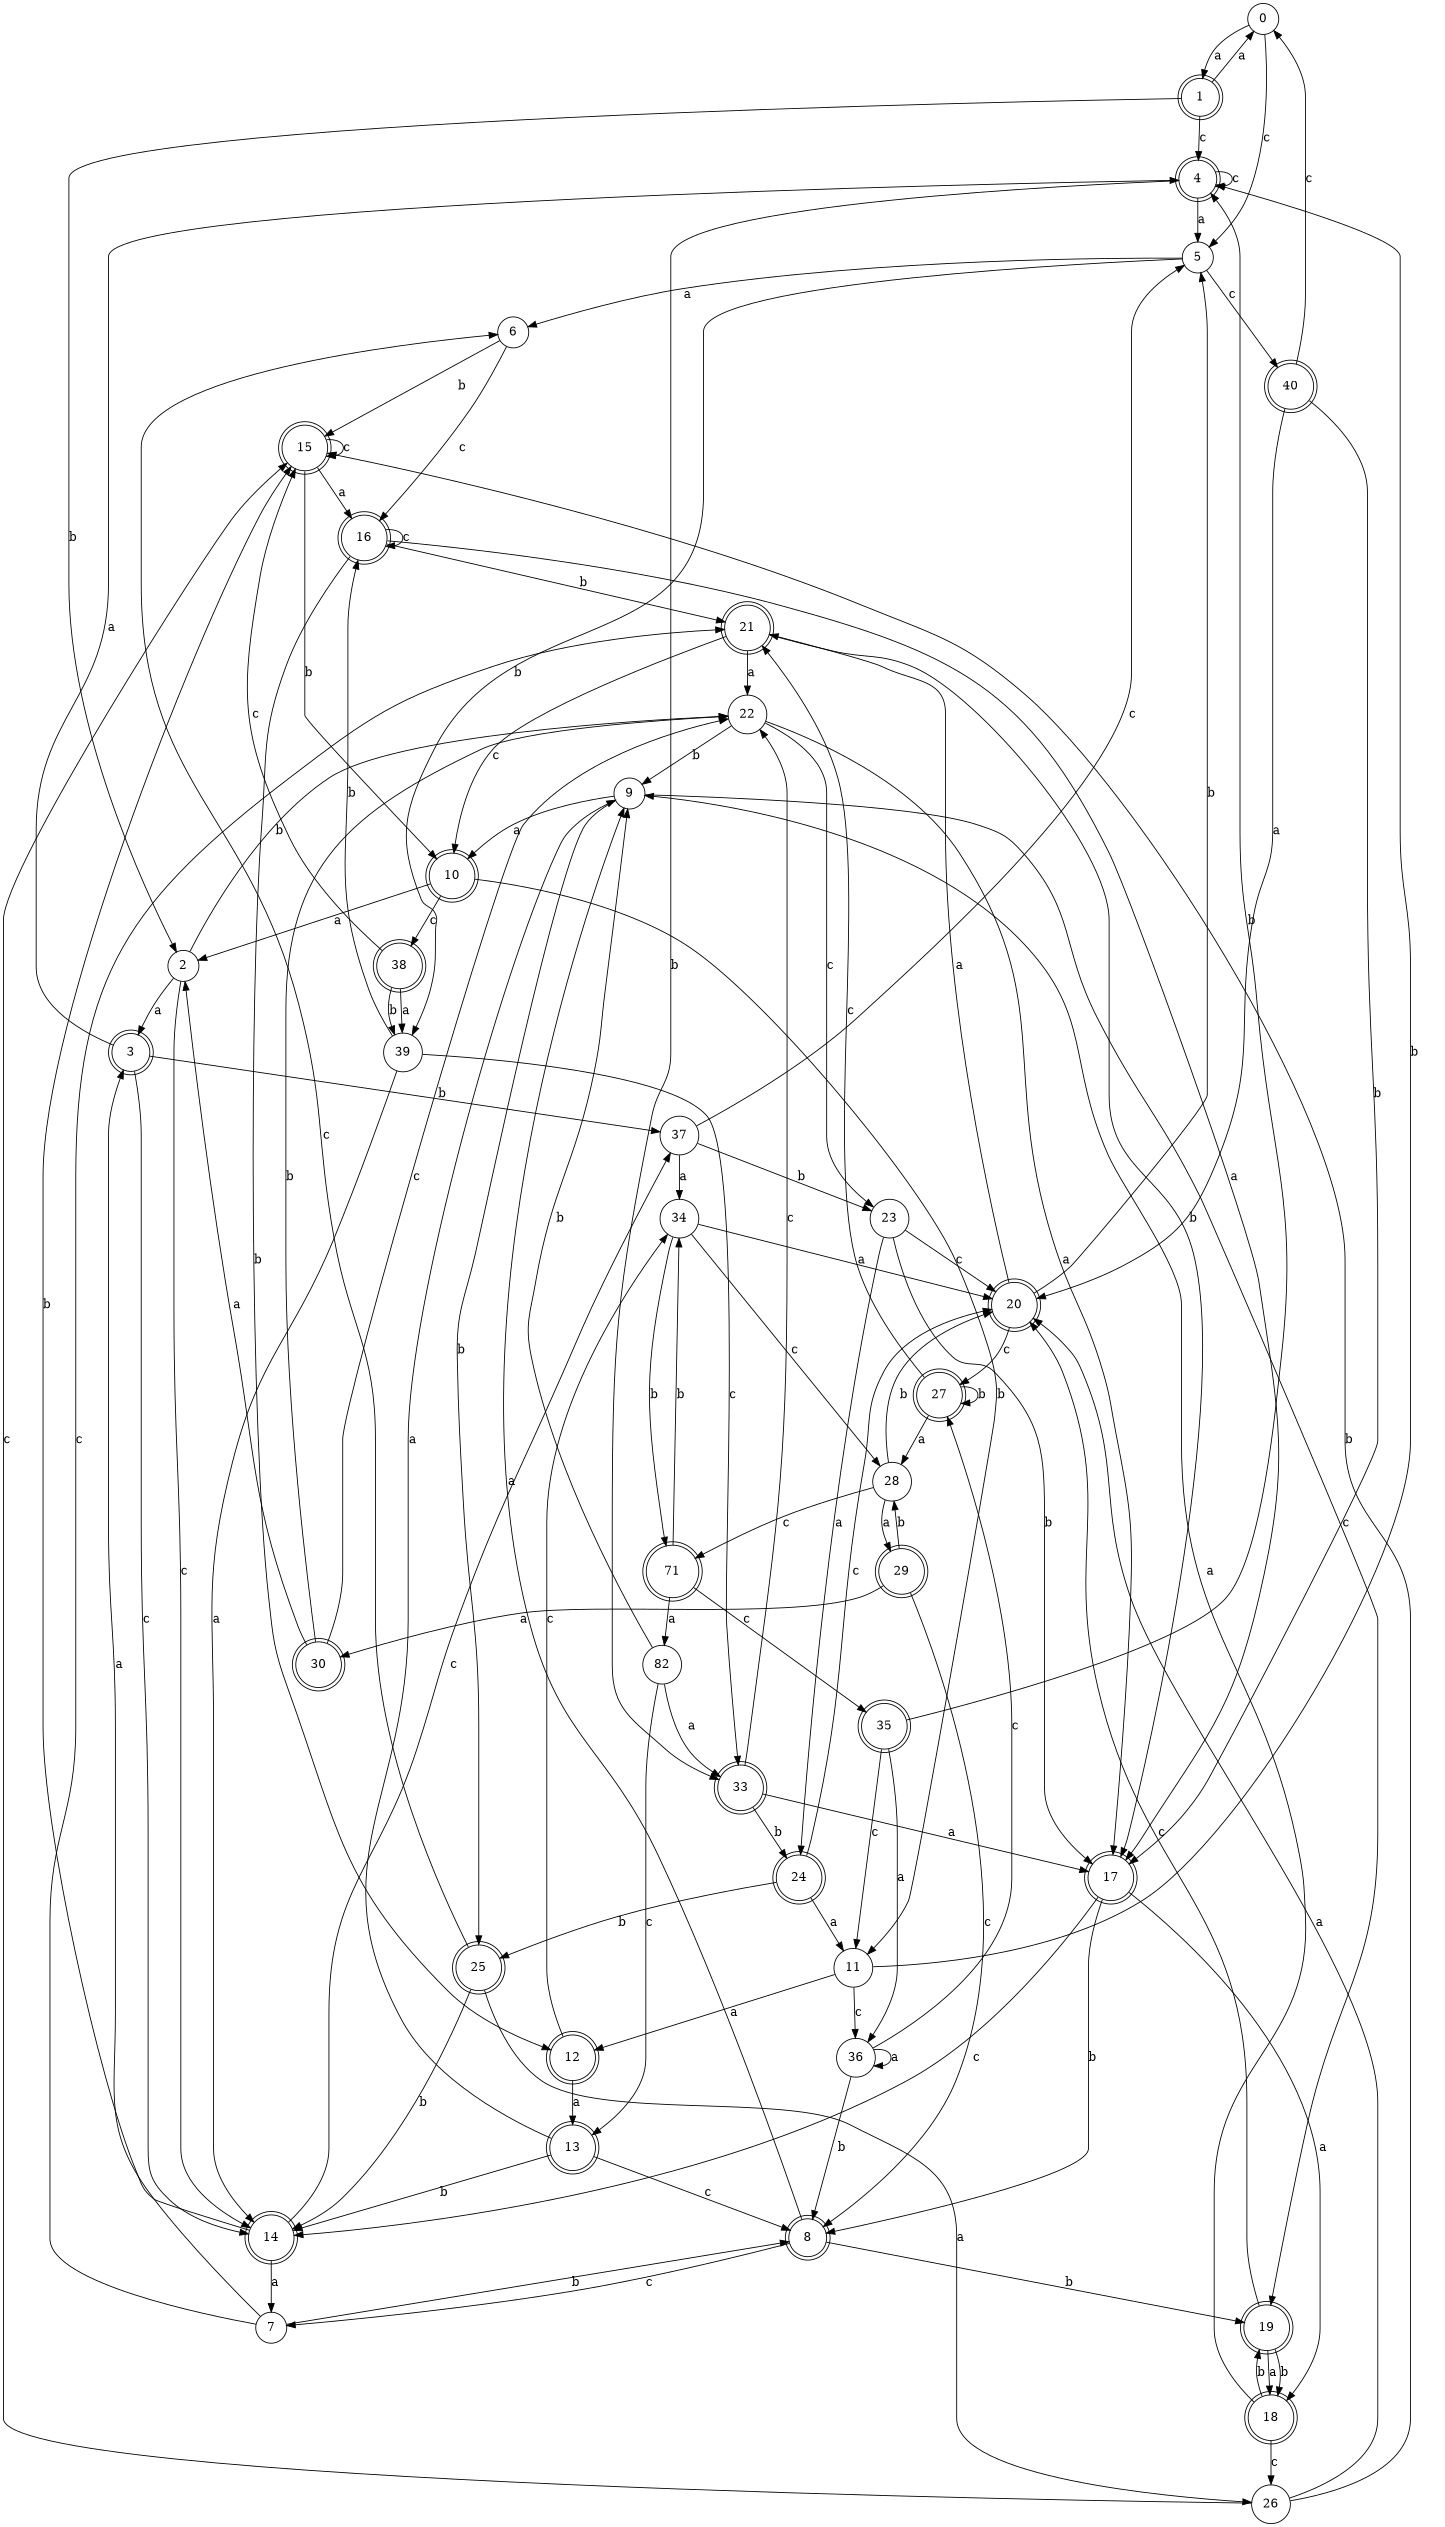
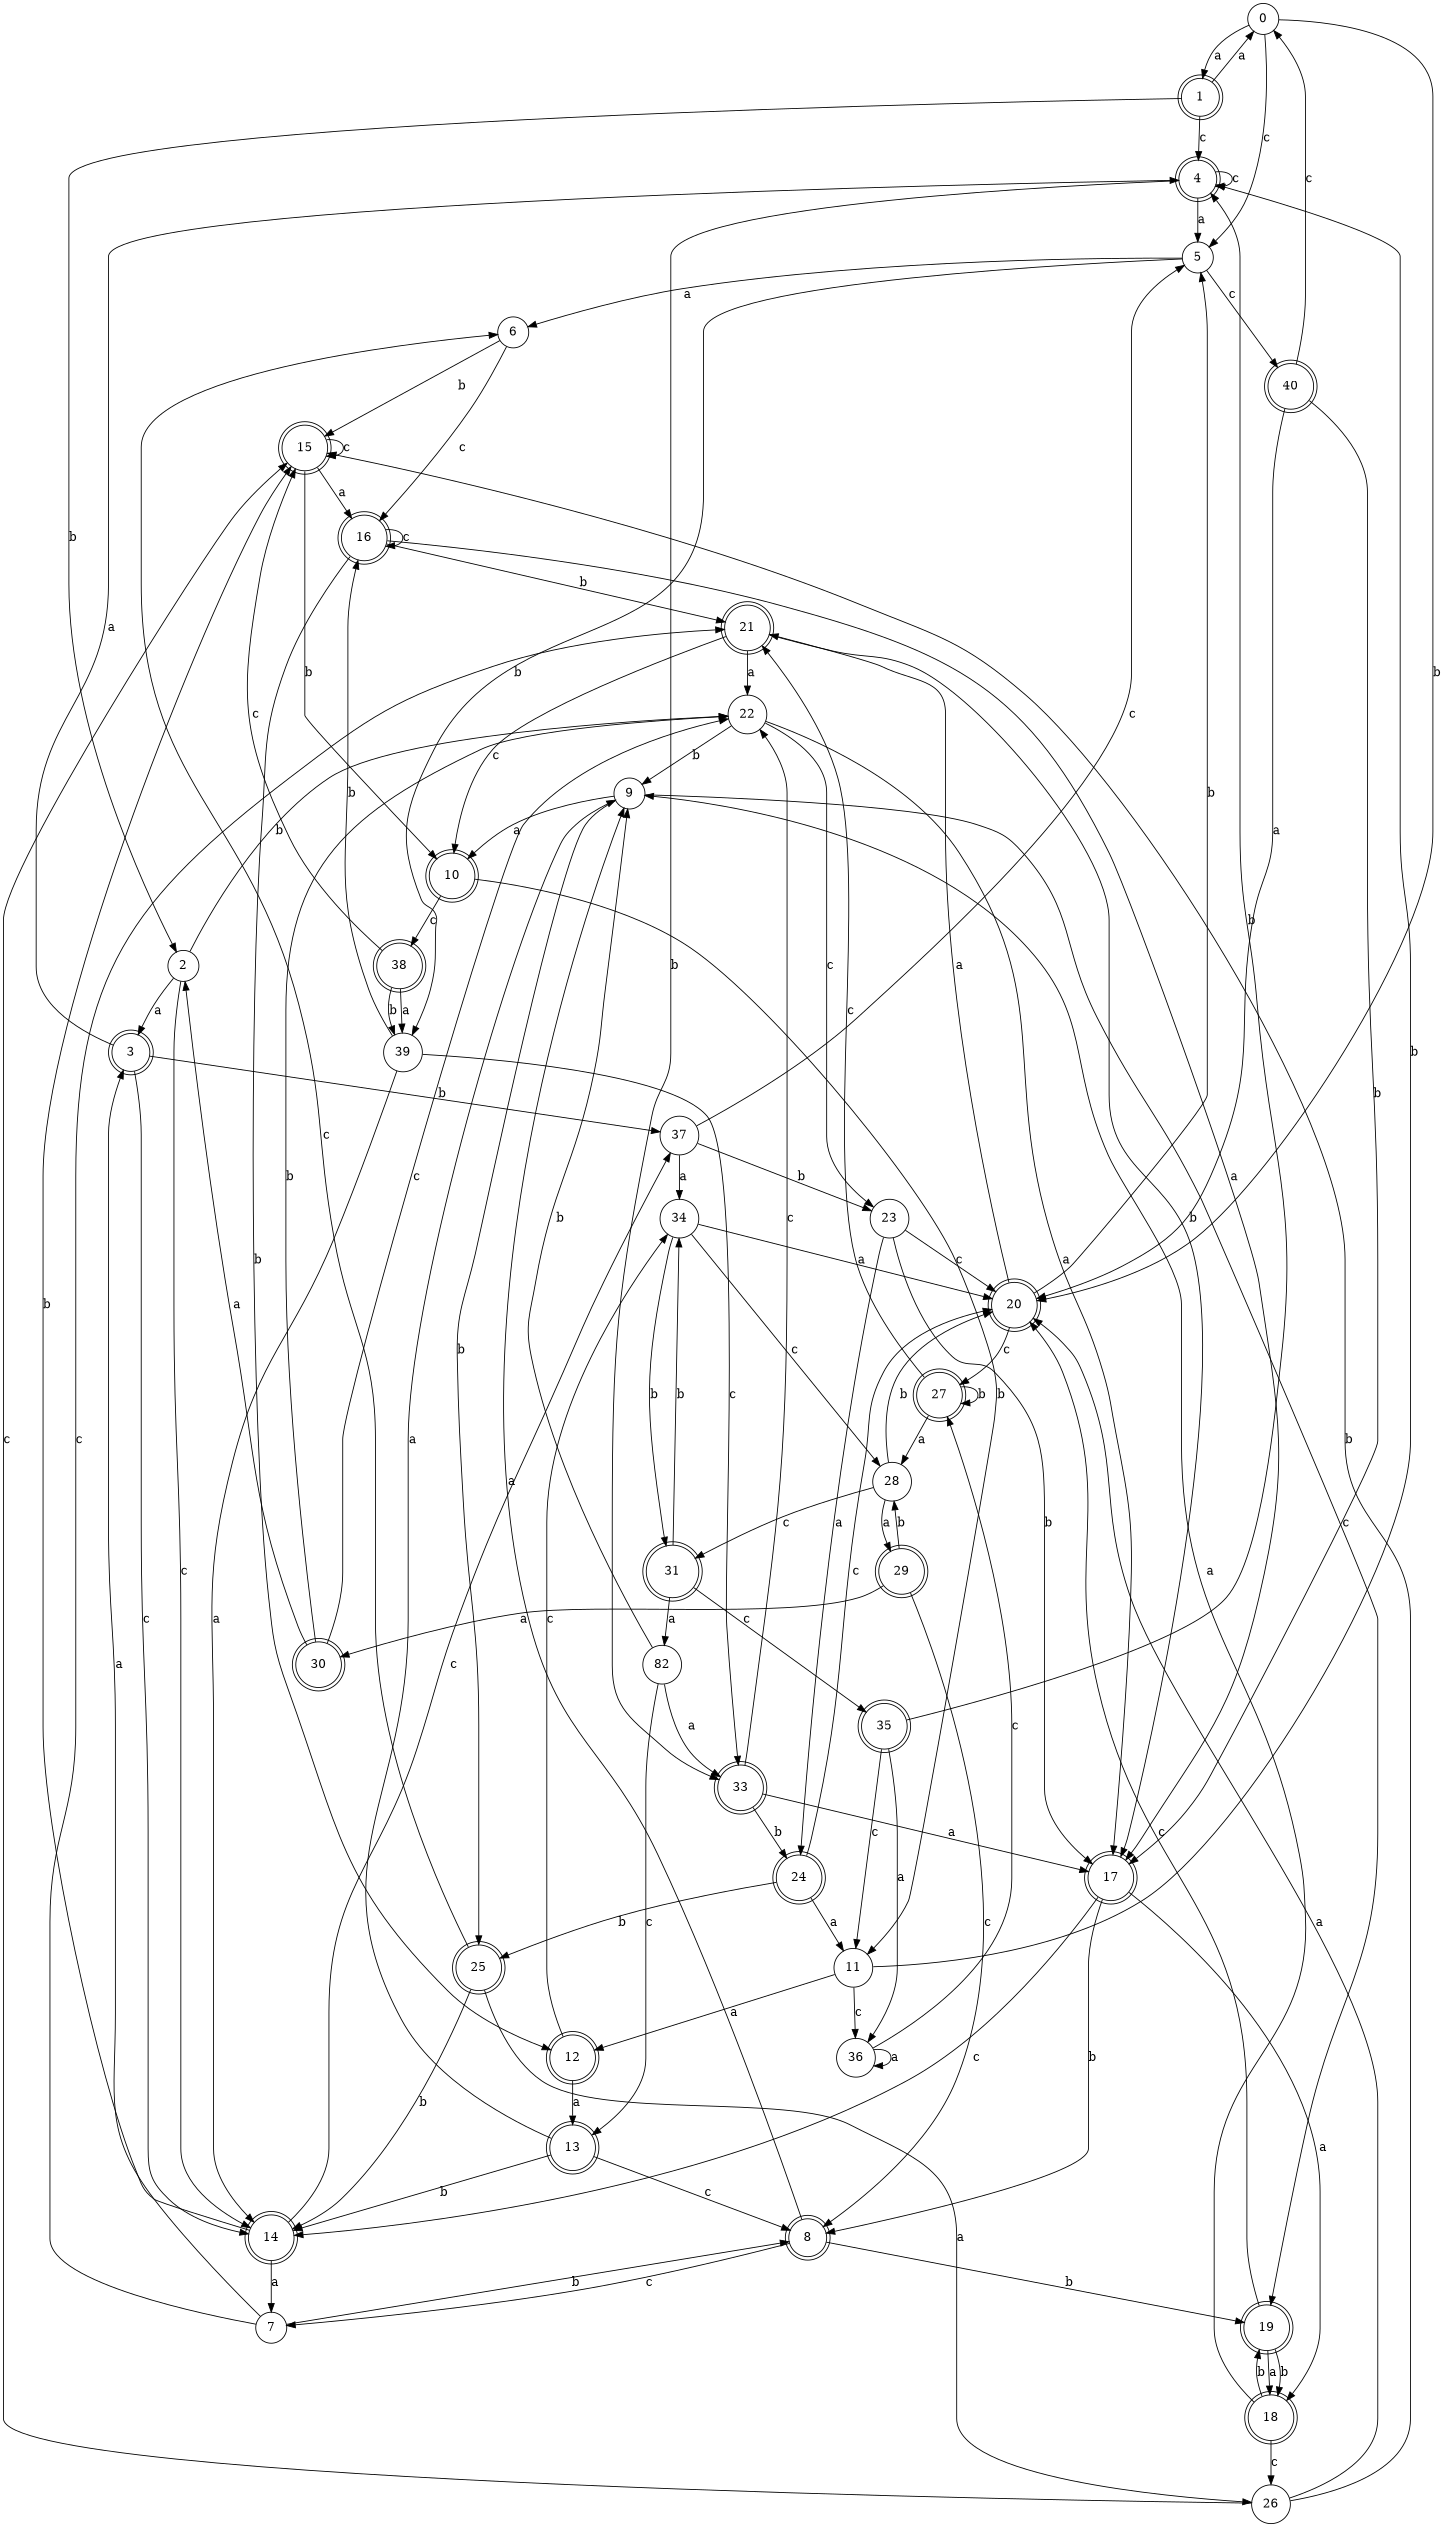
edge "0" -> "20": added, label "b"
edge "10" -> "2": removed, label "a"
node "71": label "71" -> "31"
edge "36" -> "8": removed, label "b"
